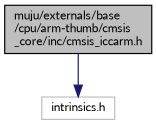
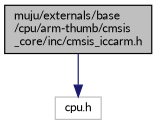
node "intrinsics.h": label "intrinsics.h" -> "cpu.h"
